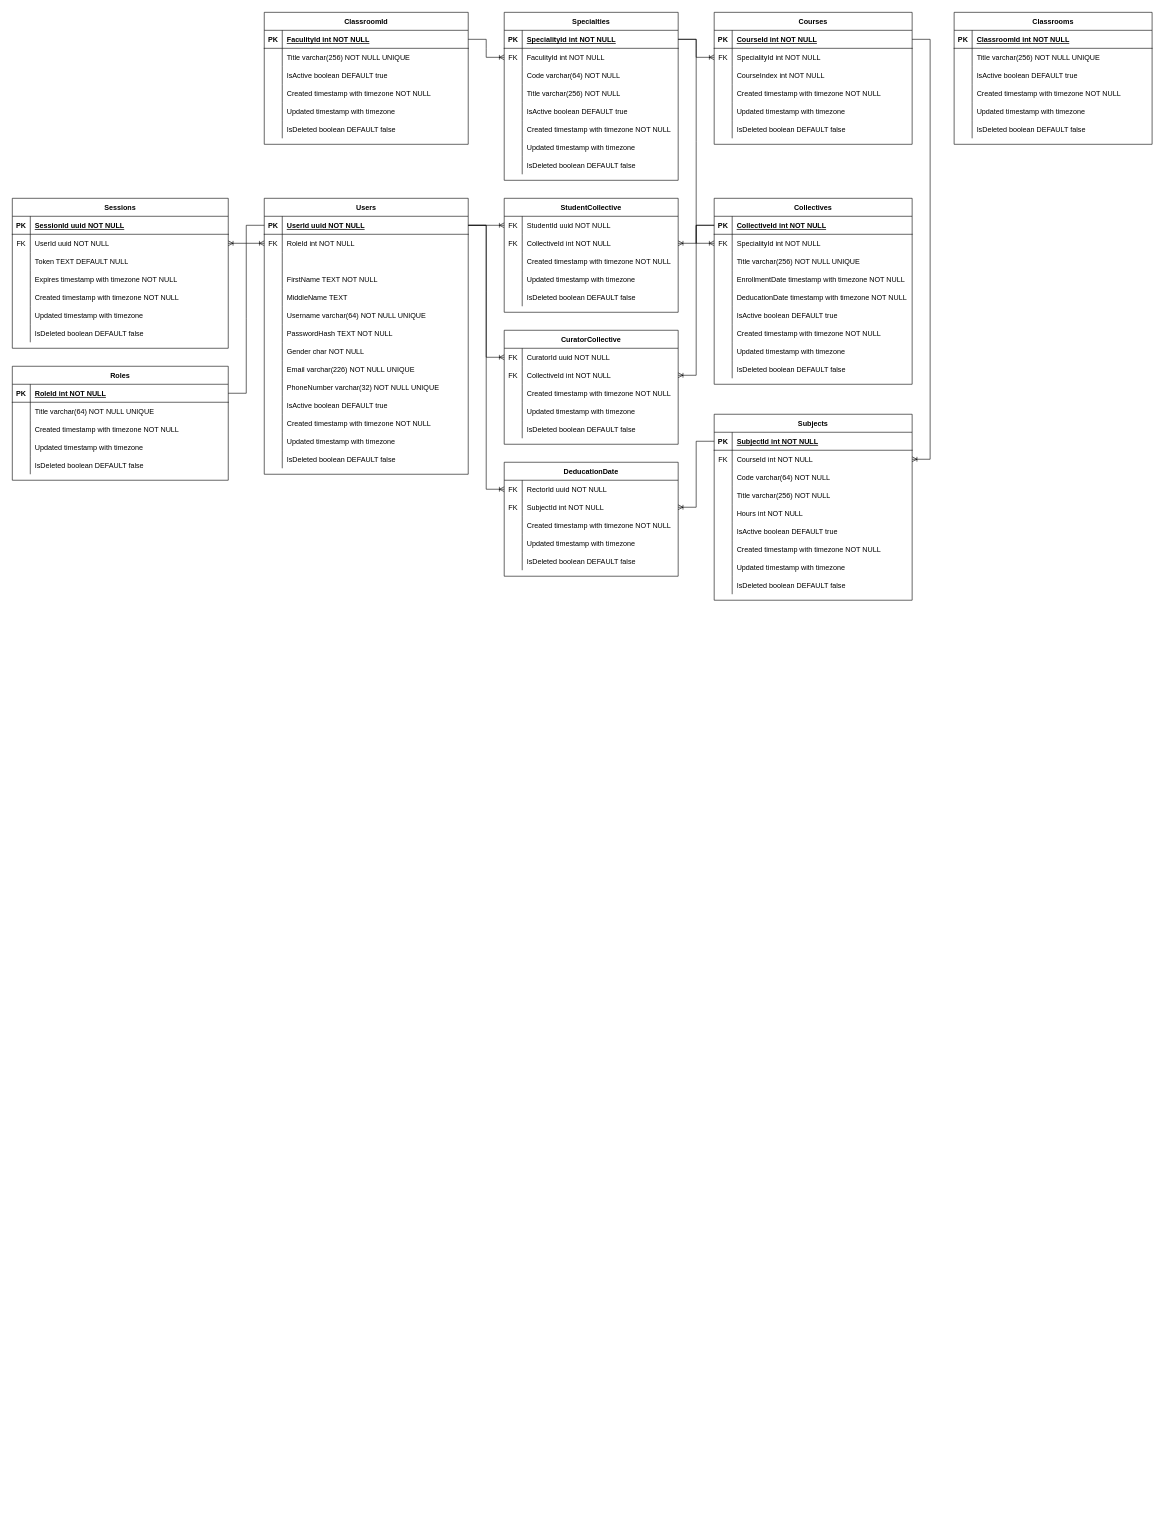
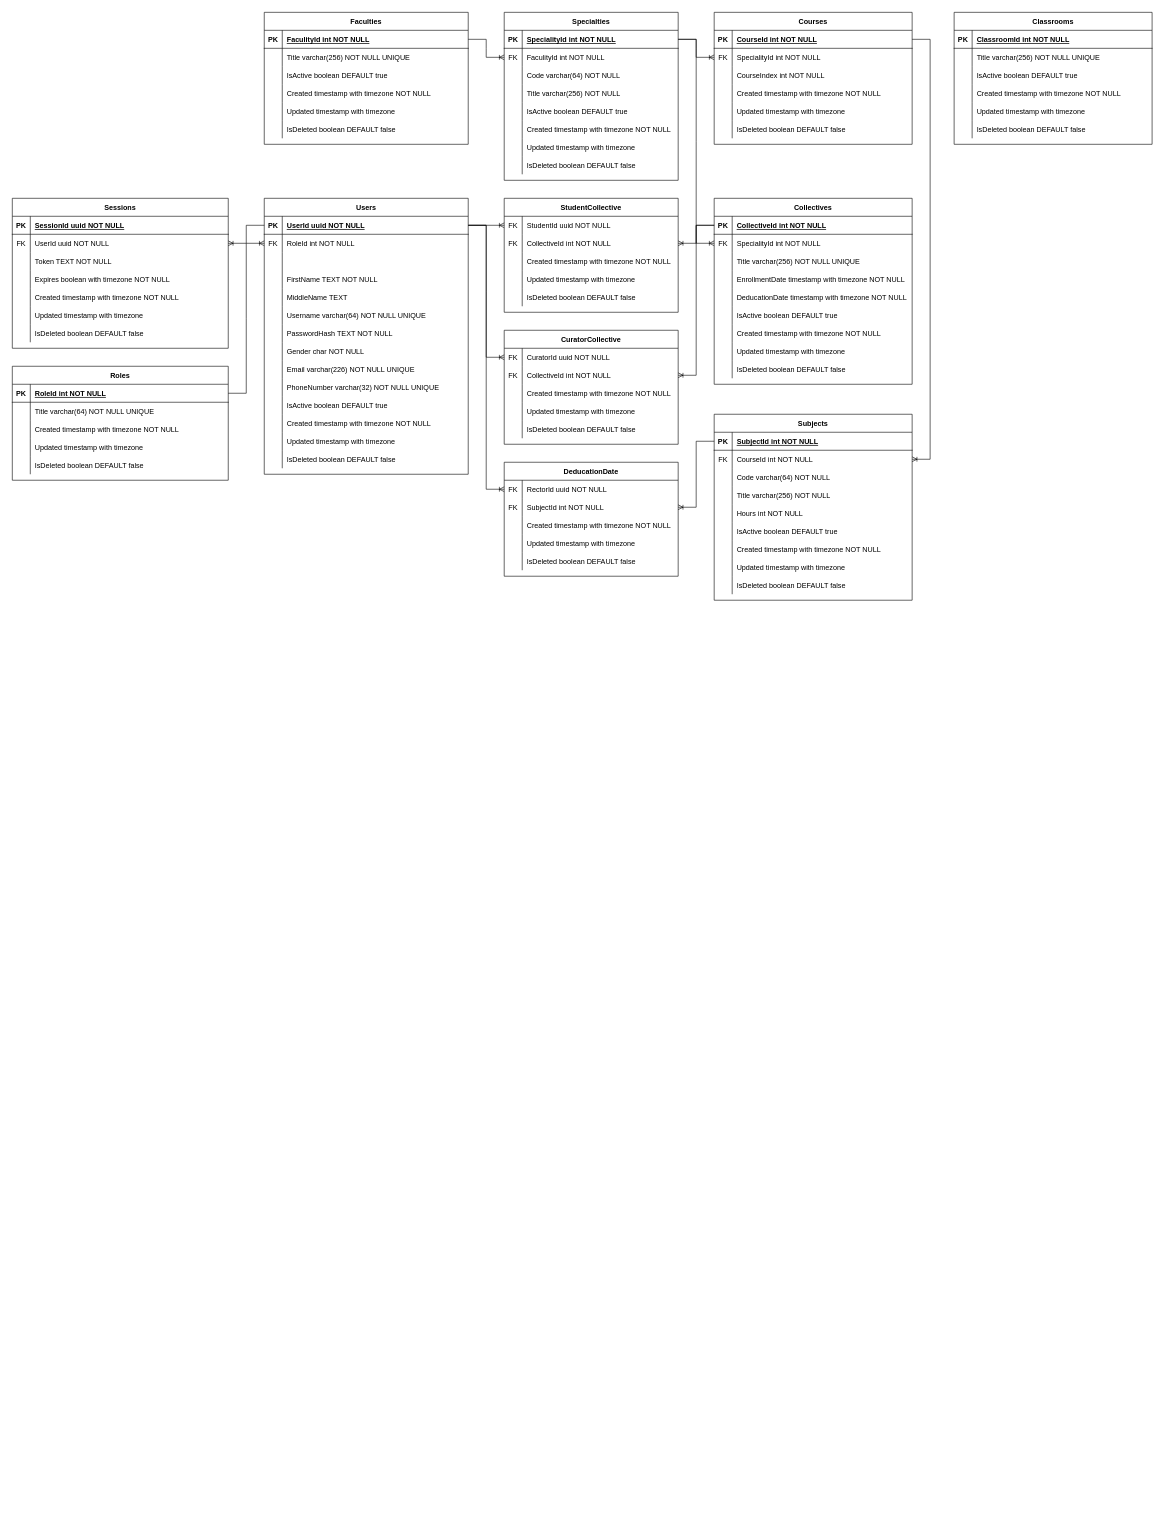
node "ClassroomId": label "ClassroomId" -> "Faculties"
node "Token TEXT DEFAULT NULL": label "Token TEXT DEFAULT NULL" -> "Token TEXT NOT NULL"
node "Expires timestamp with timezone NOT NULL": label "Expires timestamp with timezone NOT NULL" -> "Expires boolean with timezone NOT NULL"
